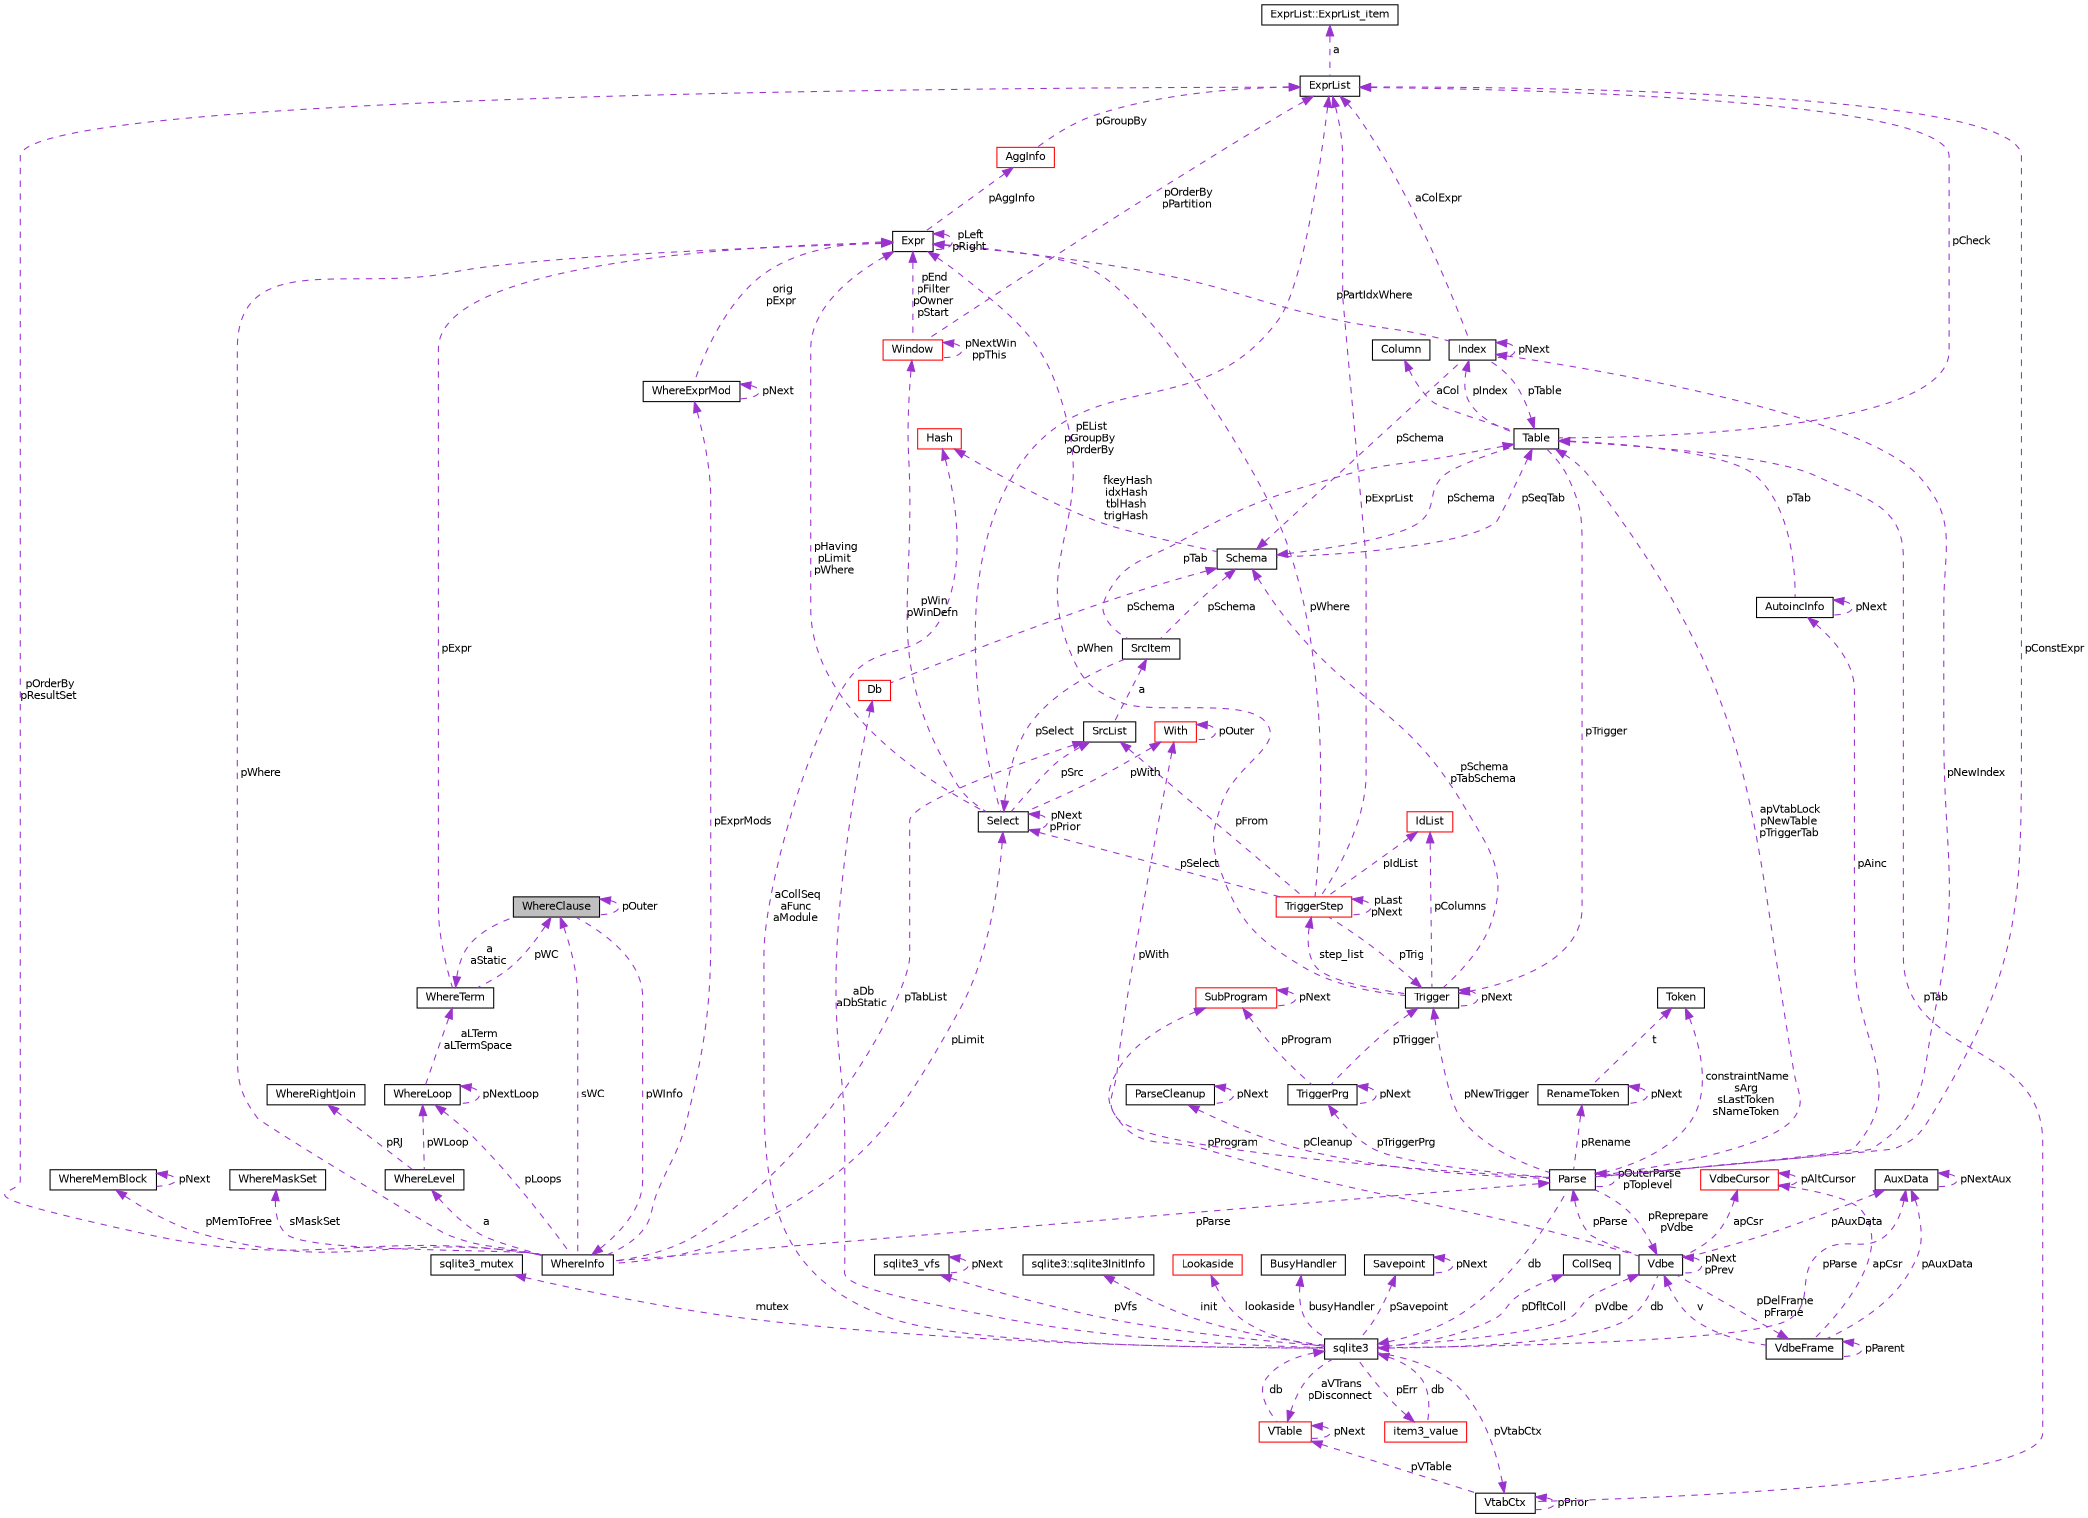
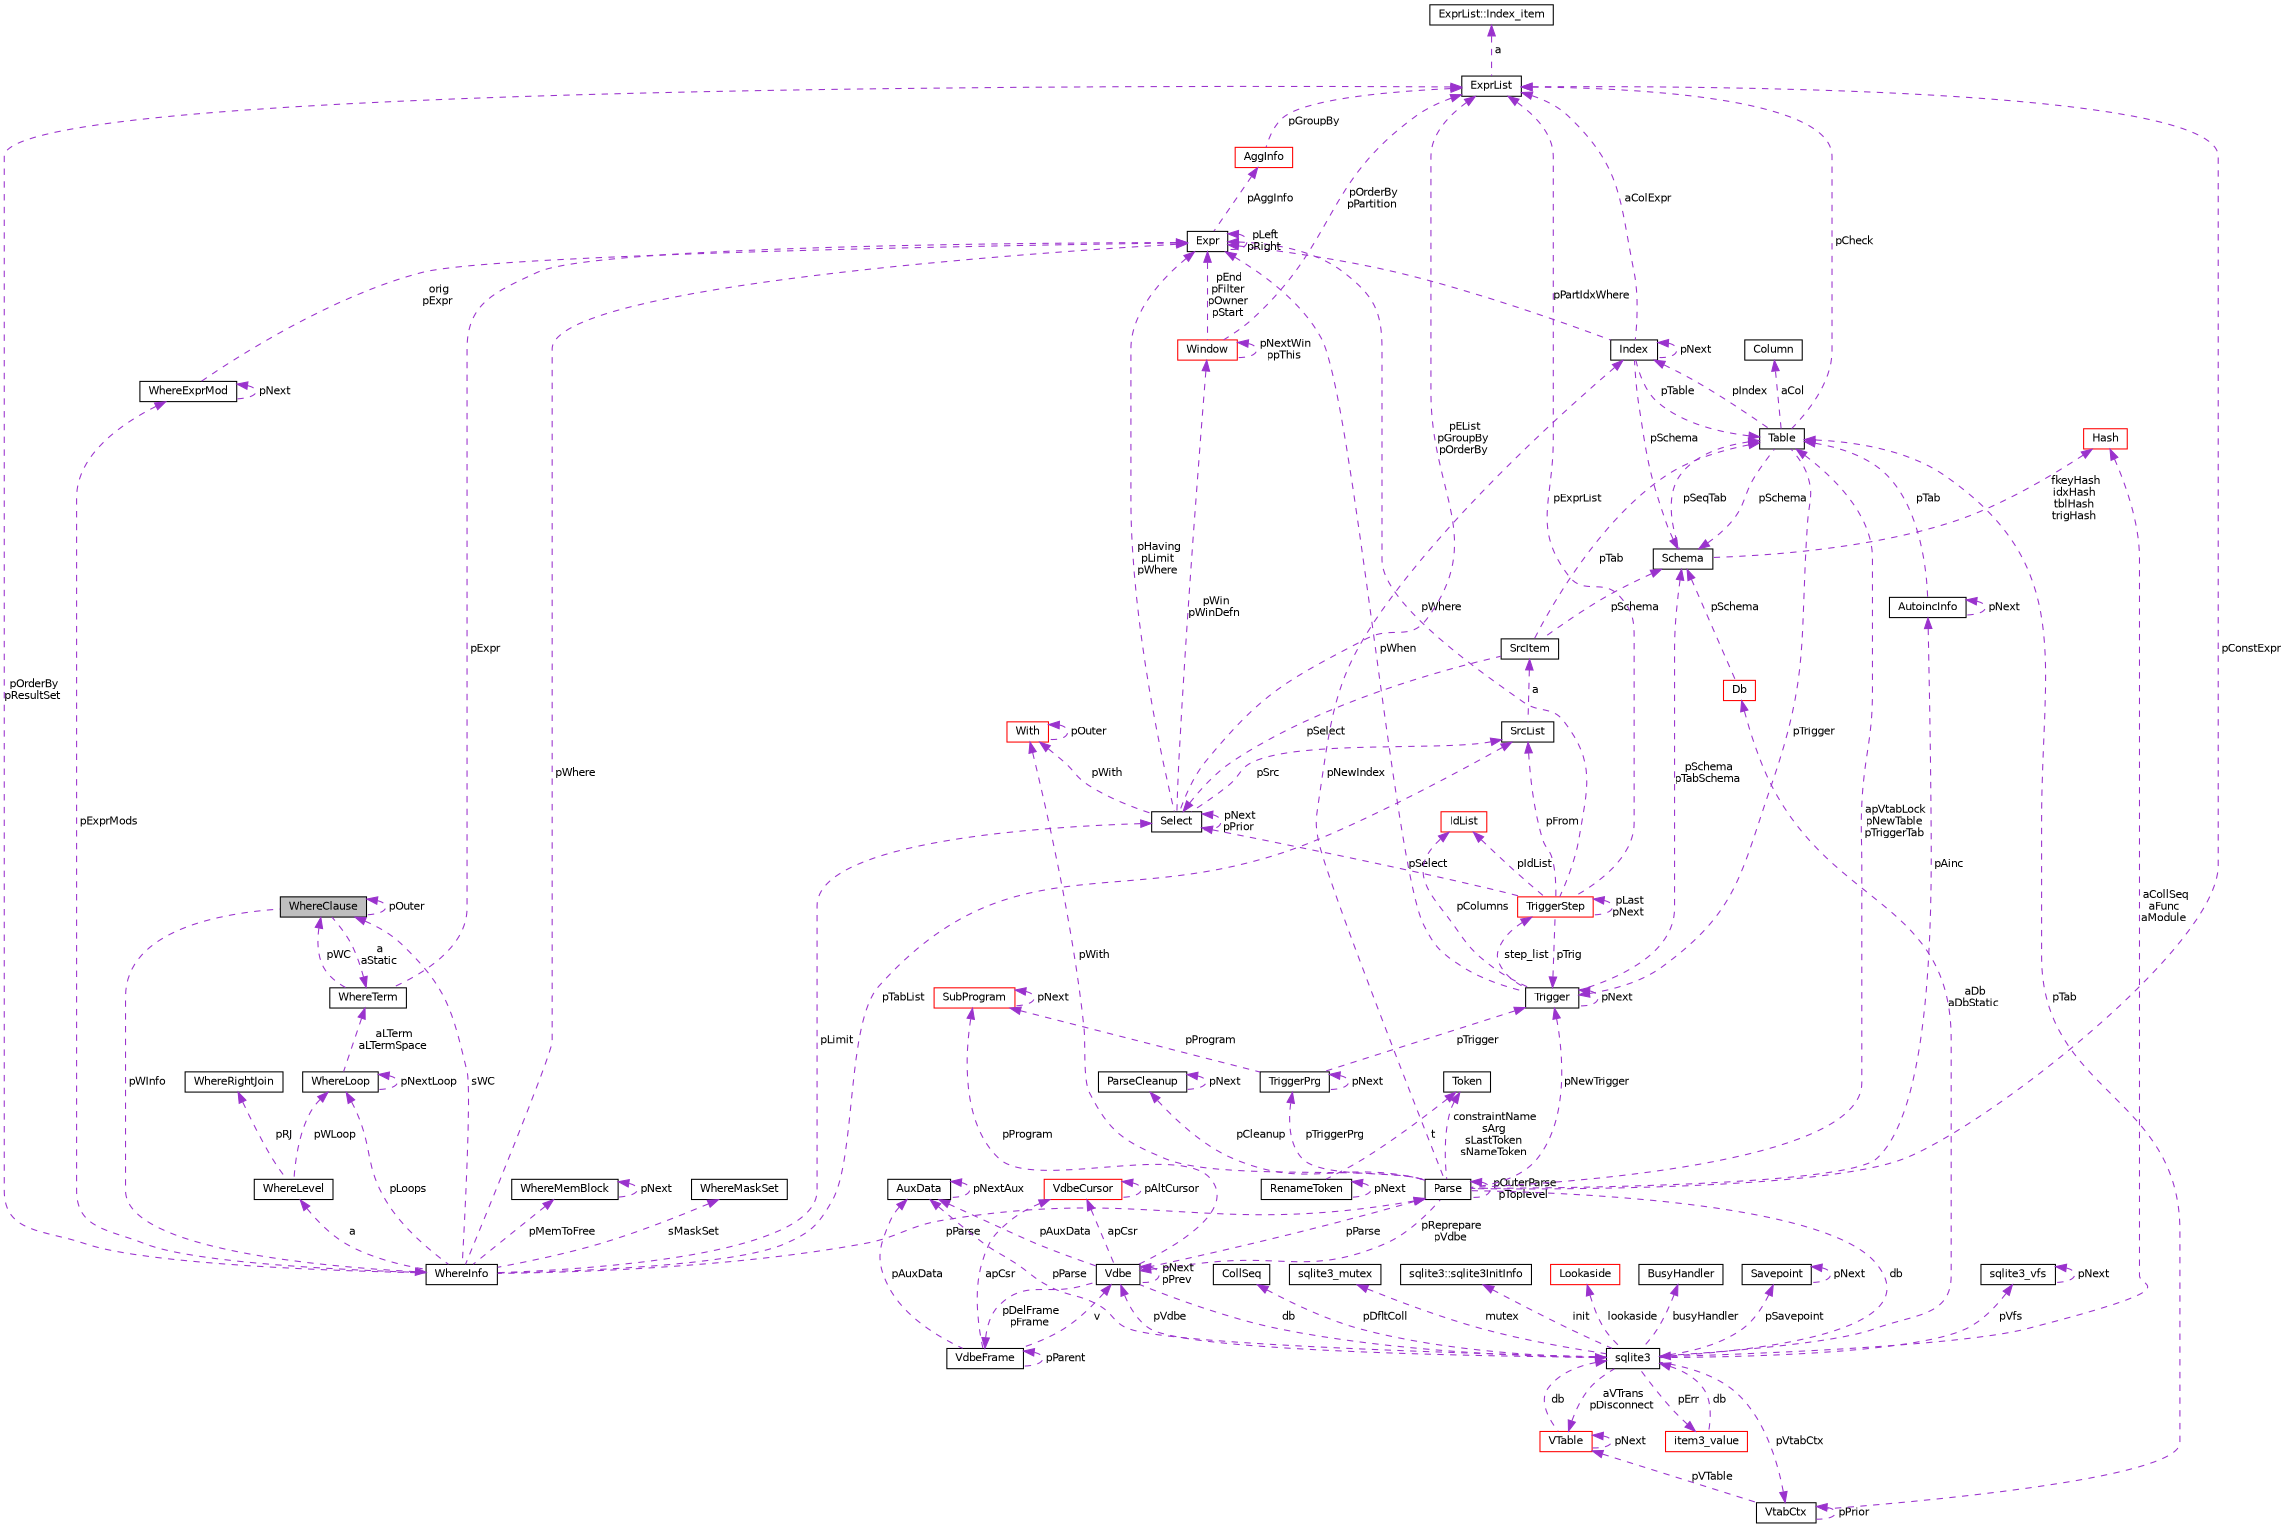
node "ExprList::ExprList_item": label "ExprList::ExprList_item" -> "ExprList::Index_item"
edge "Parse" -> "RenameToken": removed, label "pRename"
